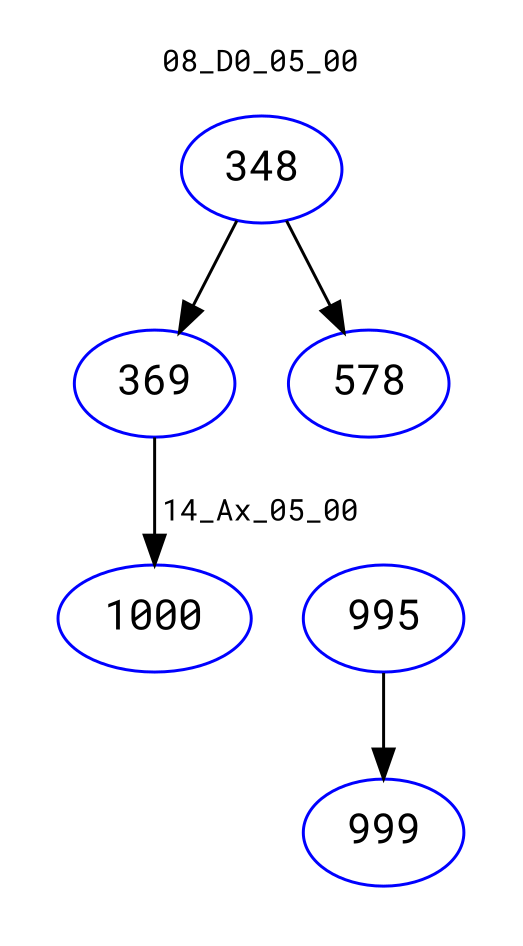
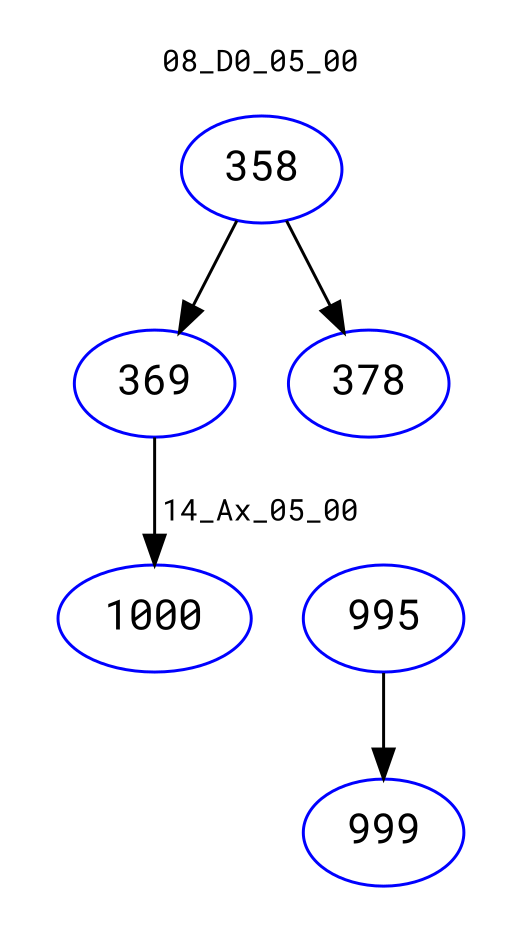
node "348": label "348" -> "358"
node "578": label "578" -> "378"
